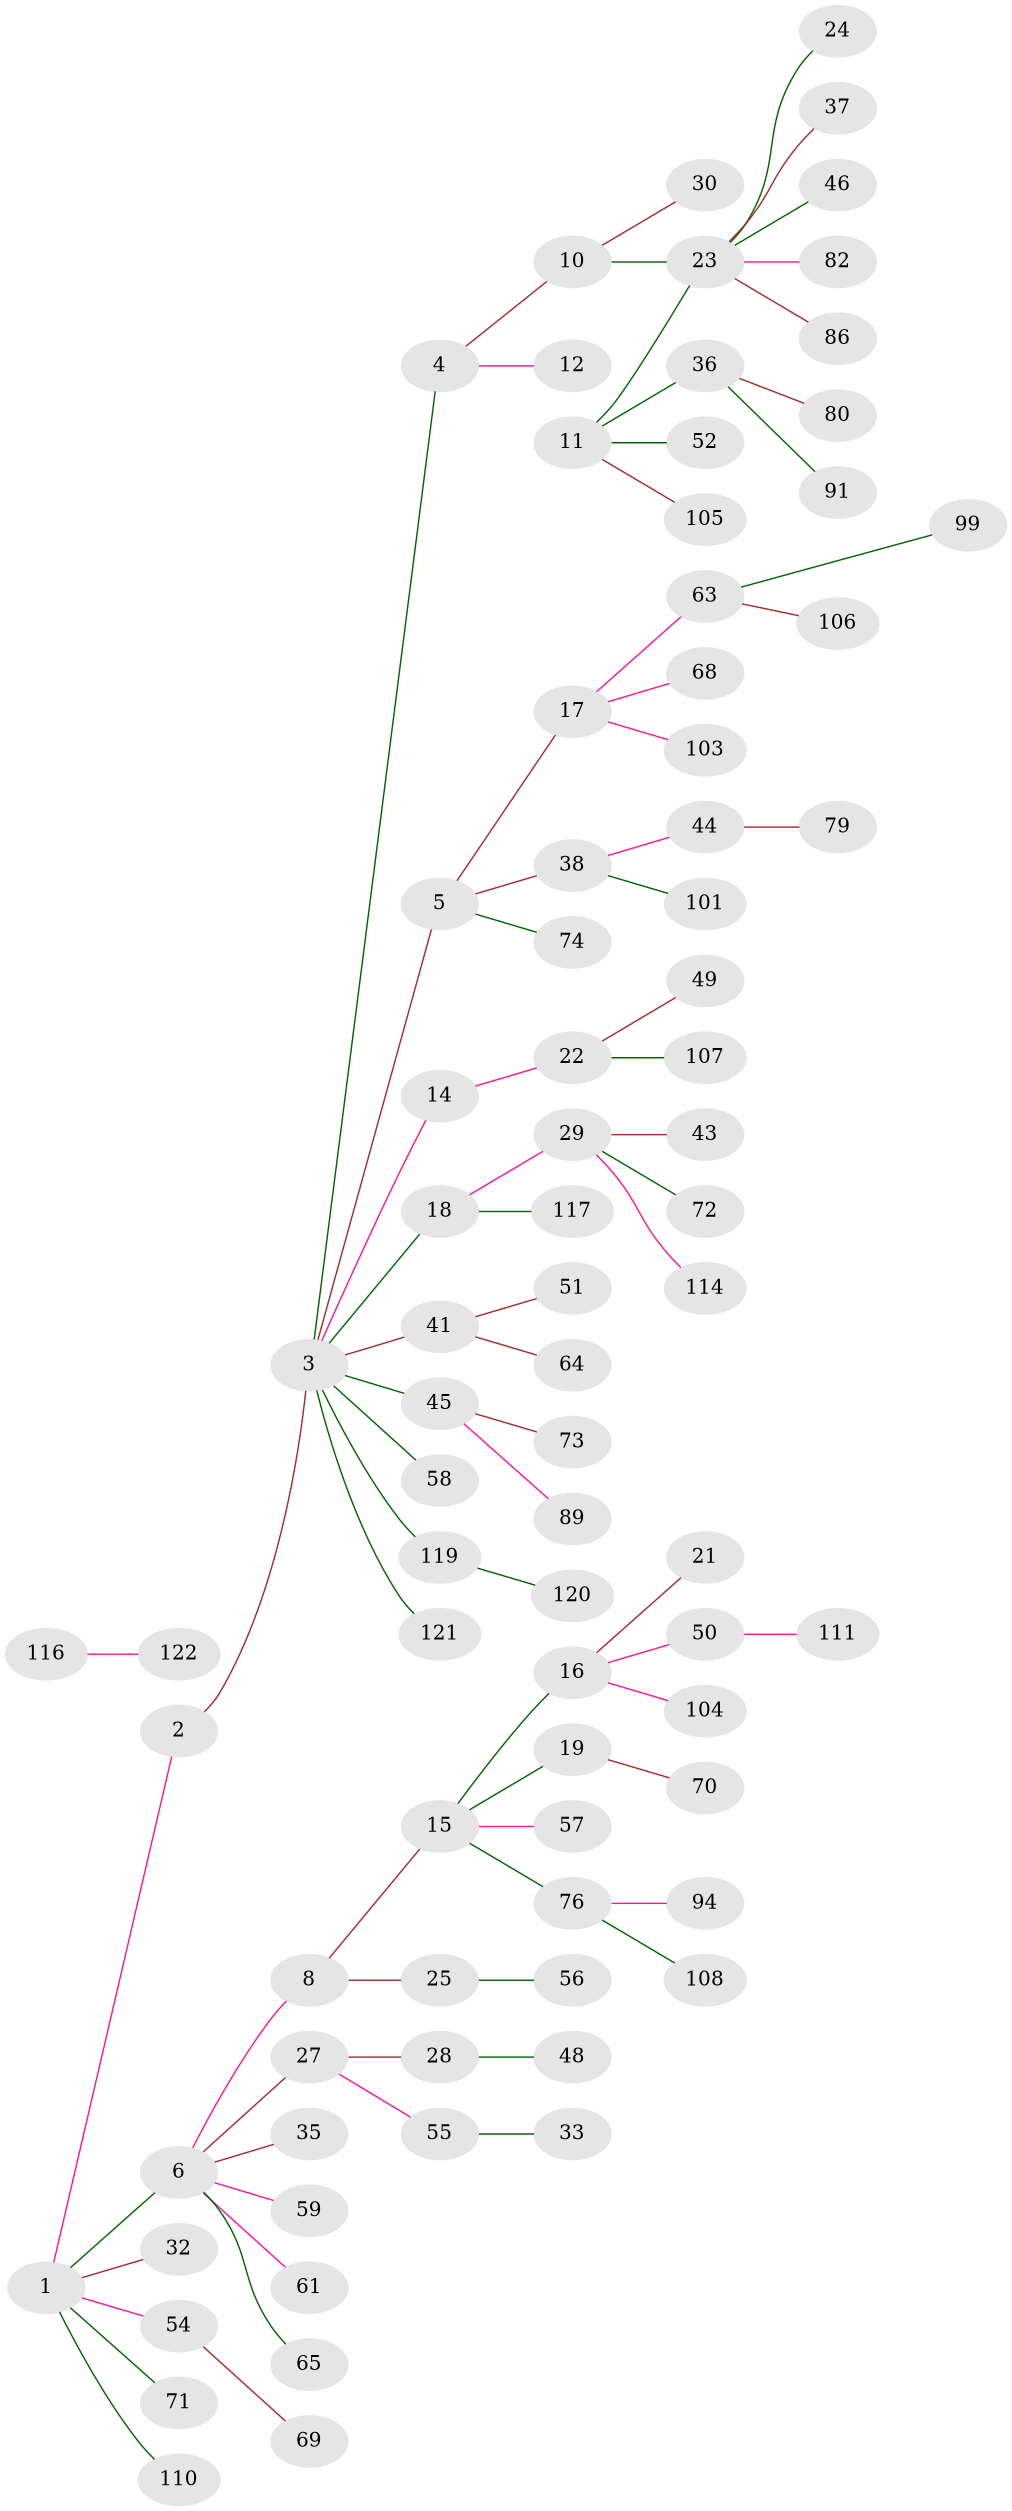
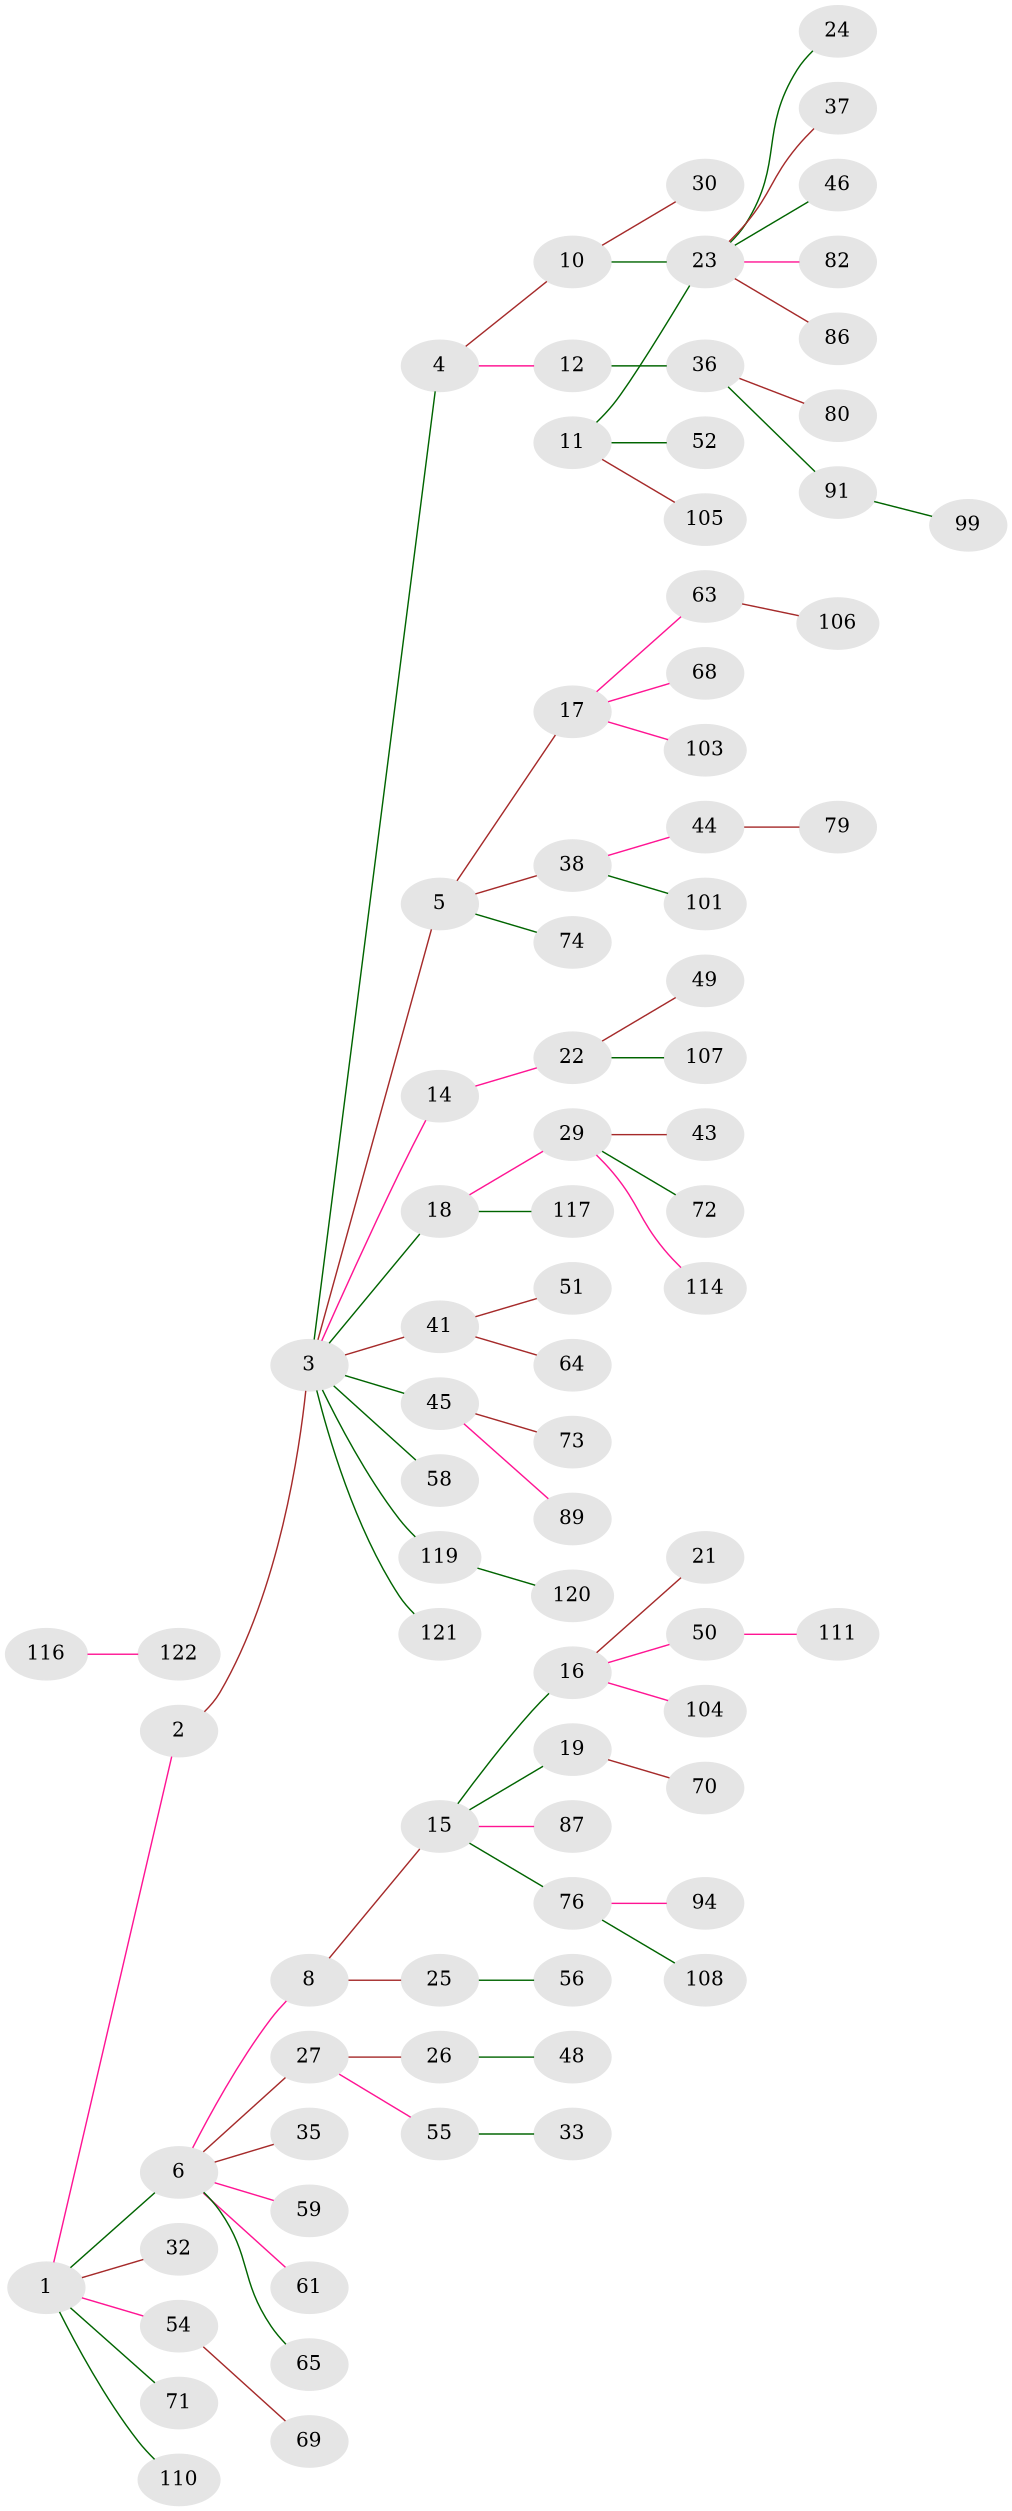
edge "36" -- "11": now "36" -- "12"
edge "99" -- "63": now "99" -- "91"
node "57": label "57" -> "87"
node "28": label "28" -> "26"
